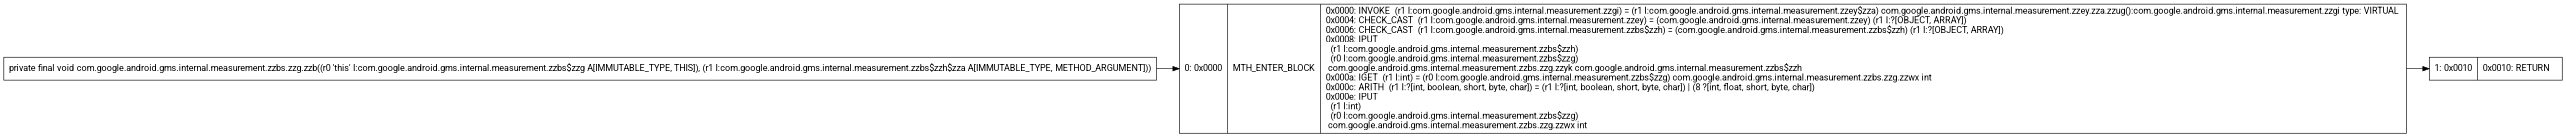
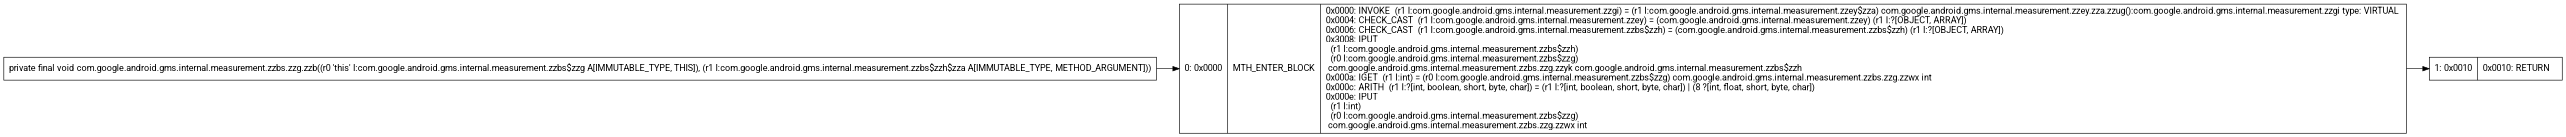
node "0: 0x0000": text "0x0008: IPUT" -> "0x3008: IPUT"
